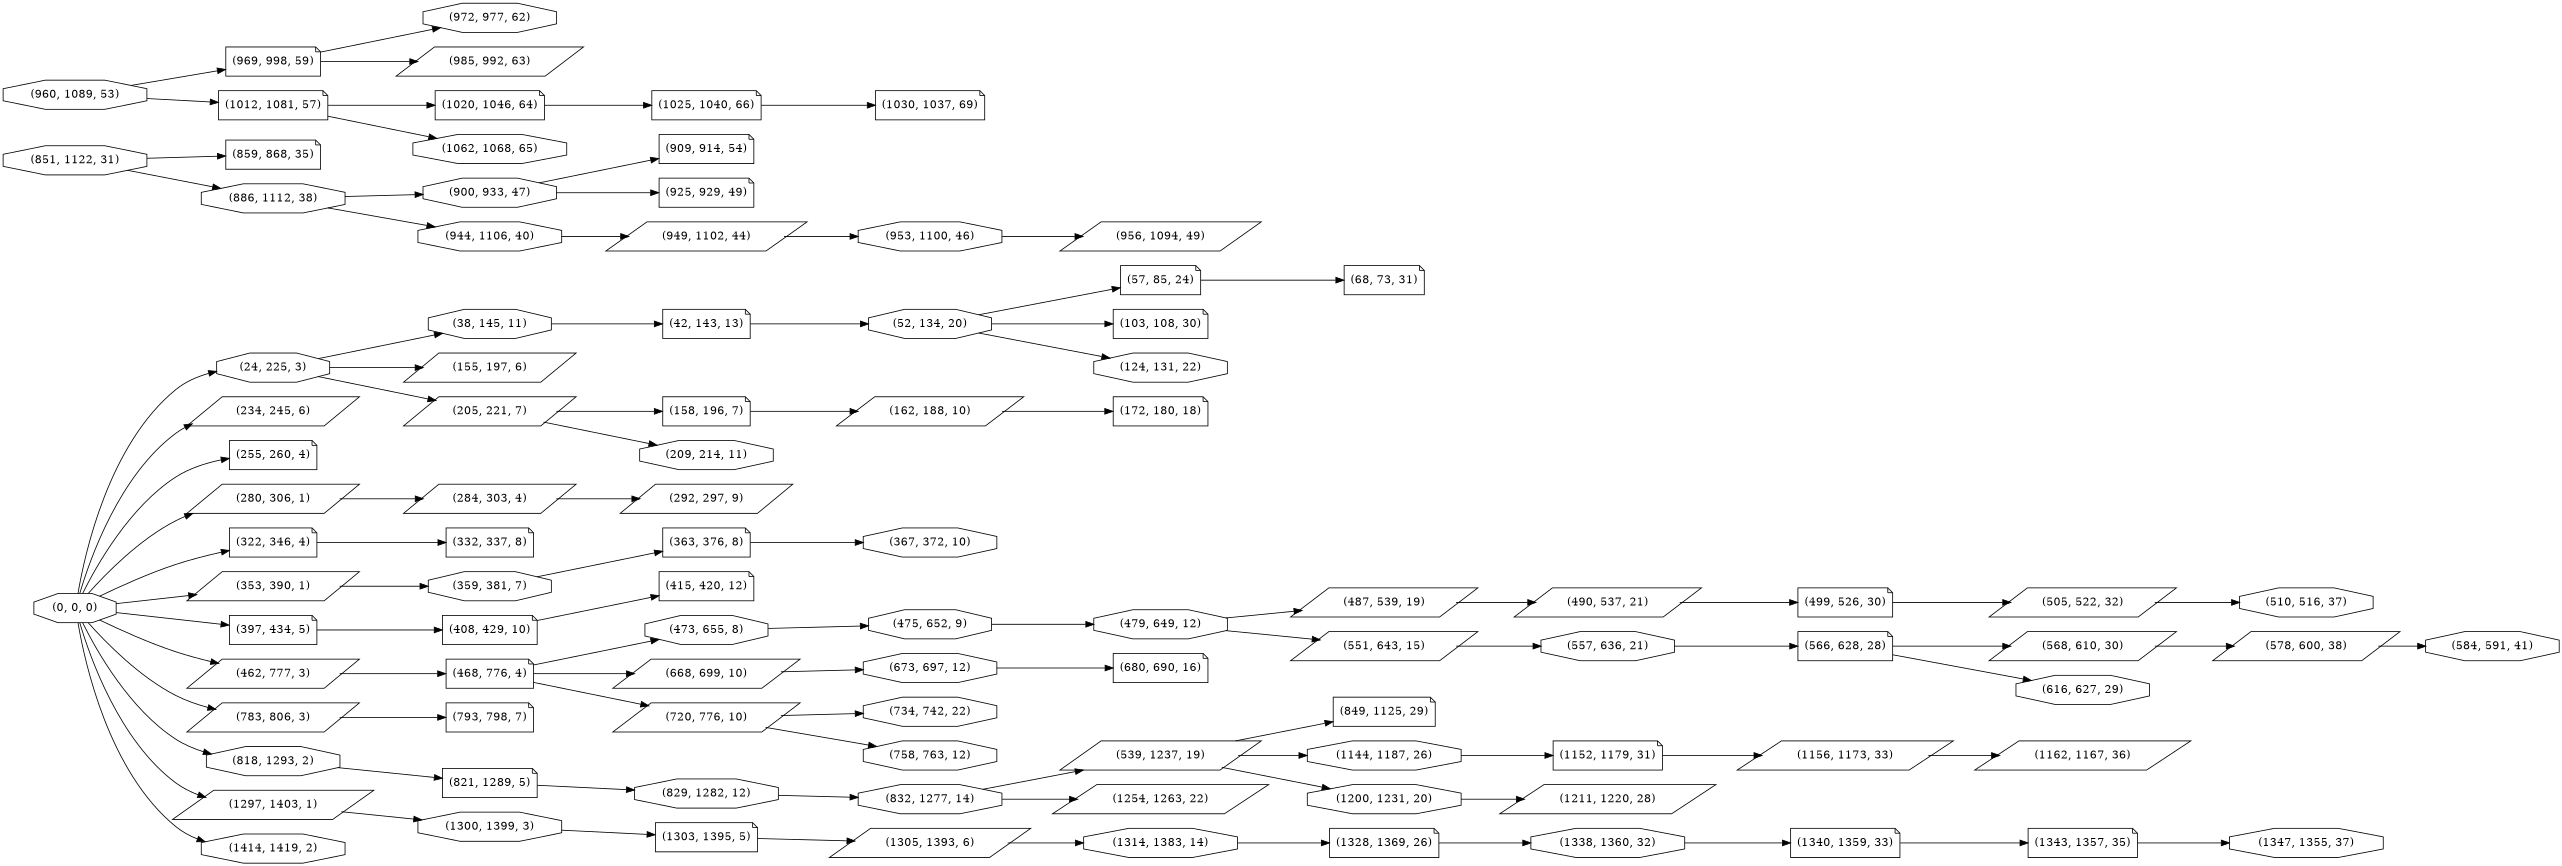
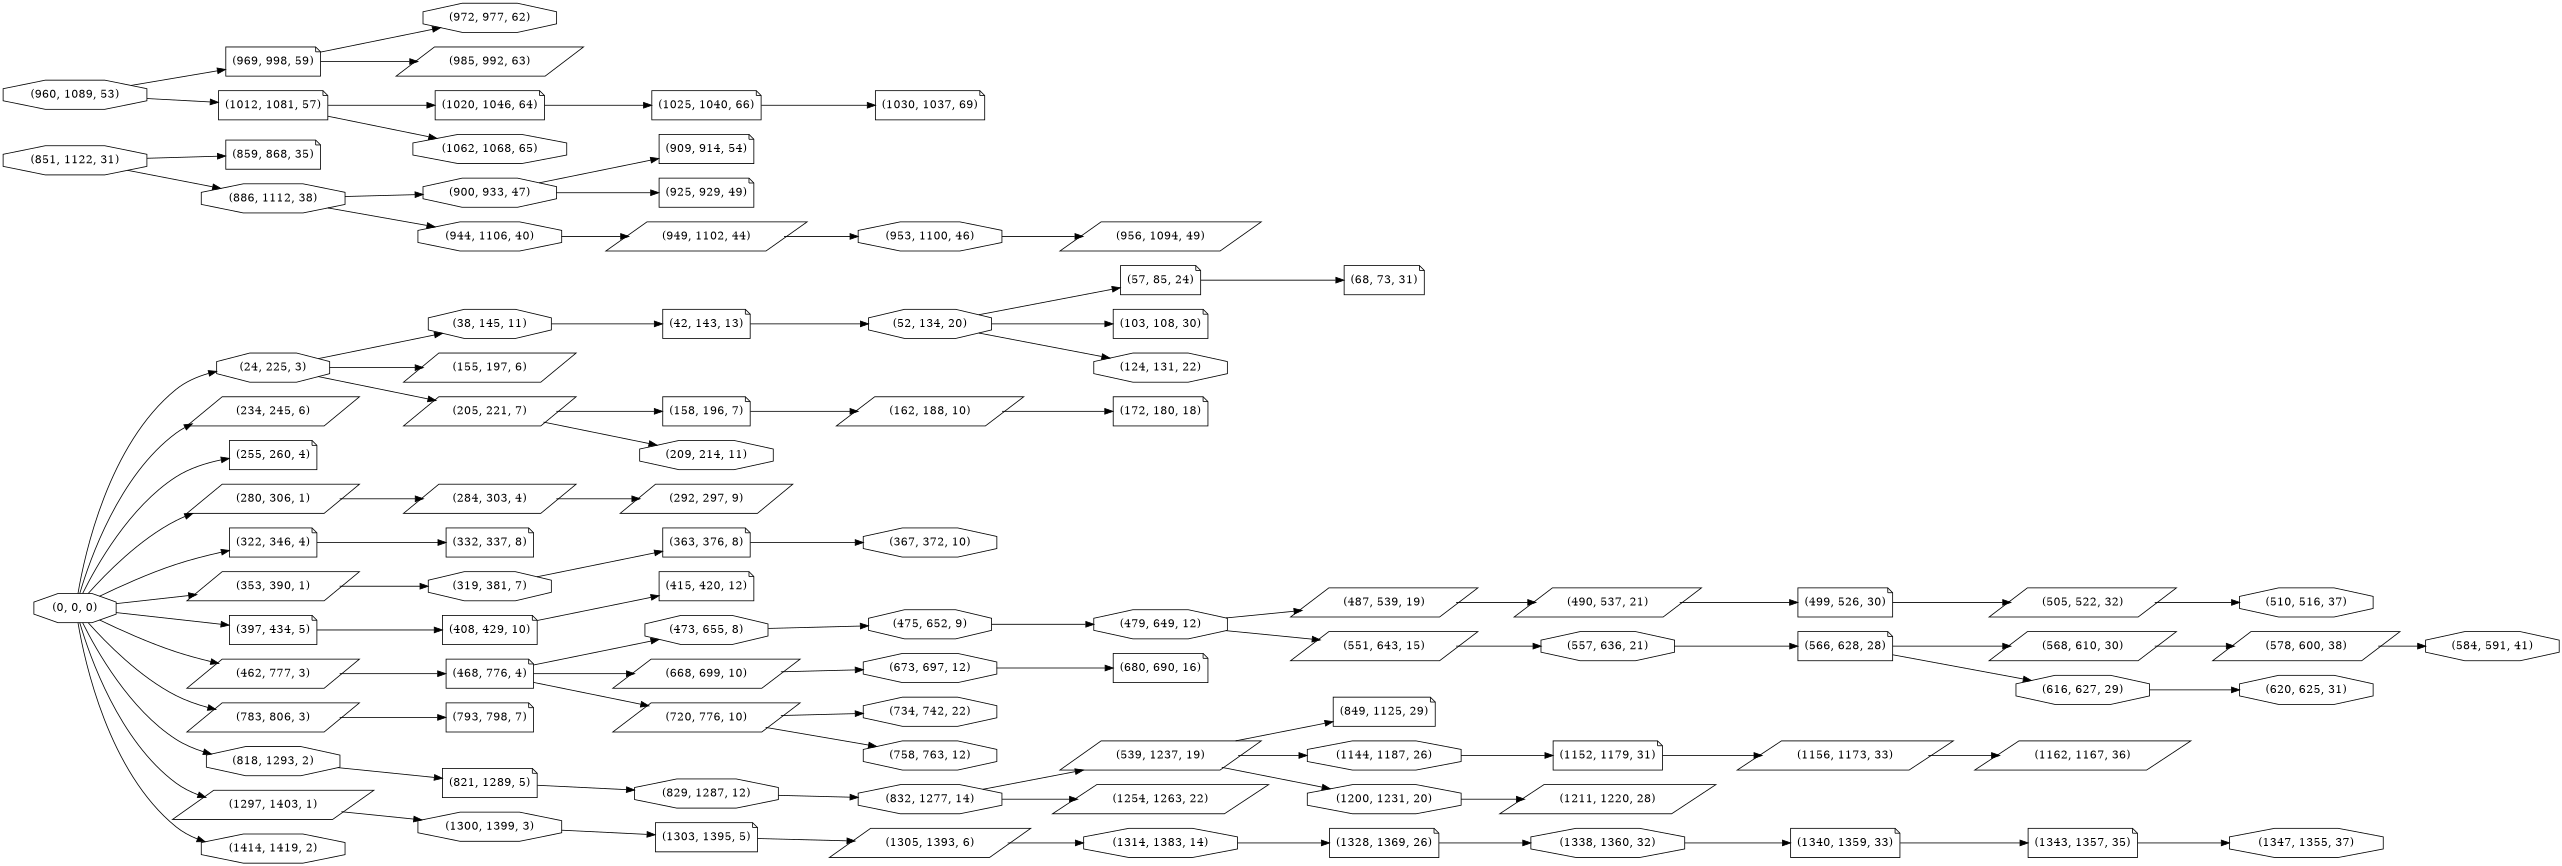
node "(359, 381, 7)": label "(359, 381, 7)" -> "(319, 381, 7)"
node "(620, 625, 31)": added
node "(829, 1282, 12)": label "(829, 1282, 12)" -> "(829, 1287, 12)"
